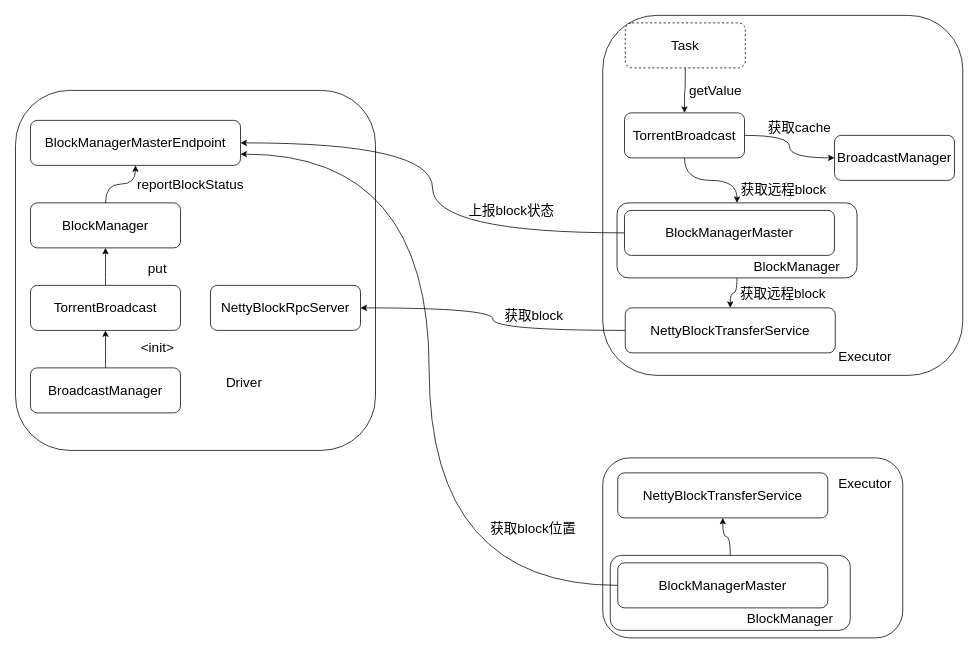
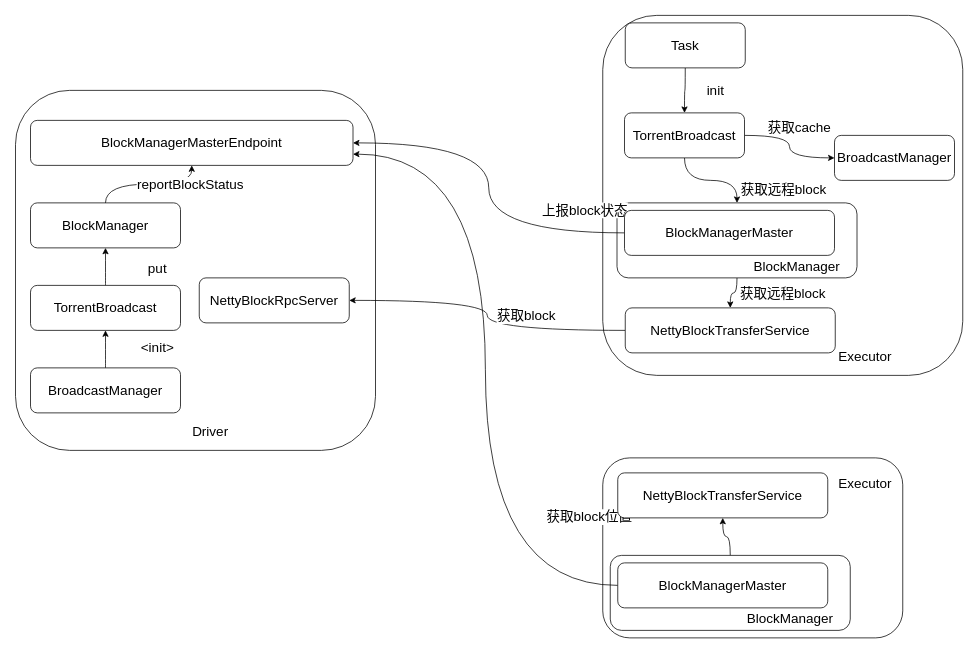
node "Task": style dashed -> solid
node "getValue": label "getValue" -> "init"
node "BlockManagerMasterEndpoint": size 210x45 -> 323x45
node "NettyBlockRpcServer": moved (285, 308) -> (274, 300)
node "Driver": moved (244, 383) -> (210, 432)
